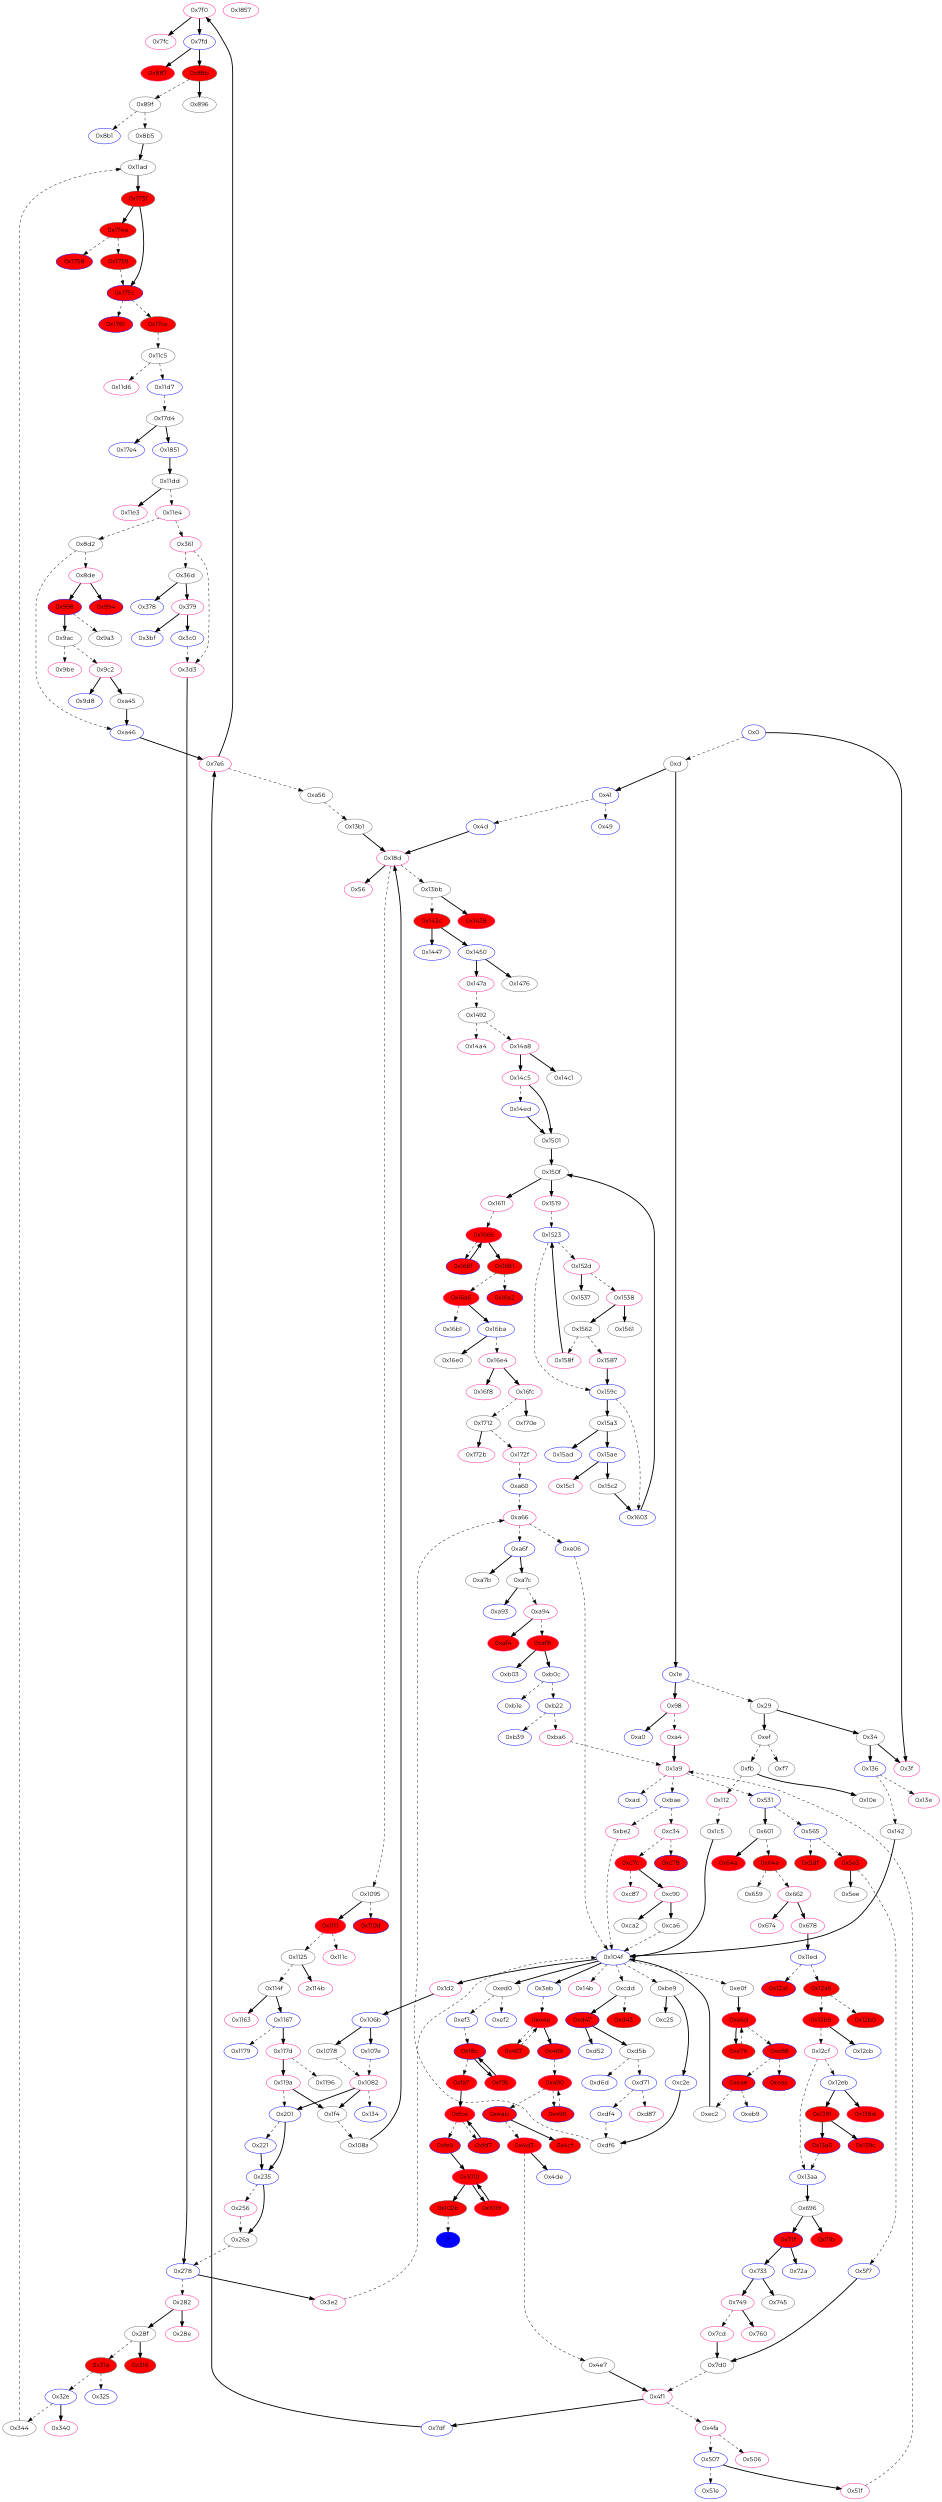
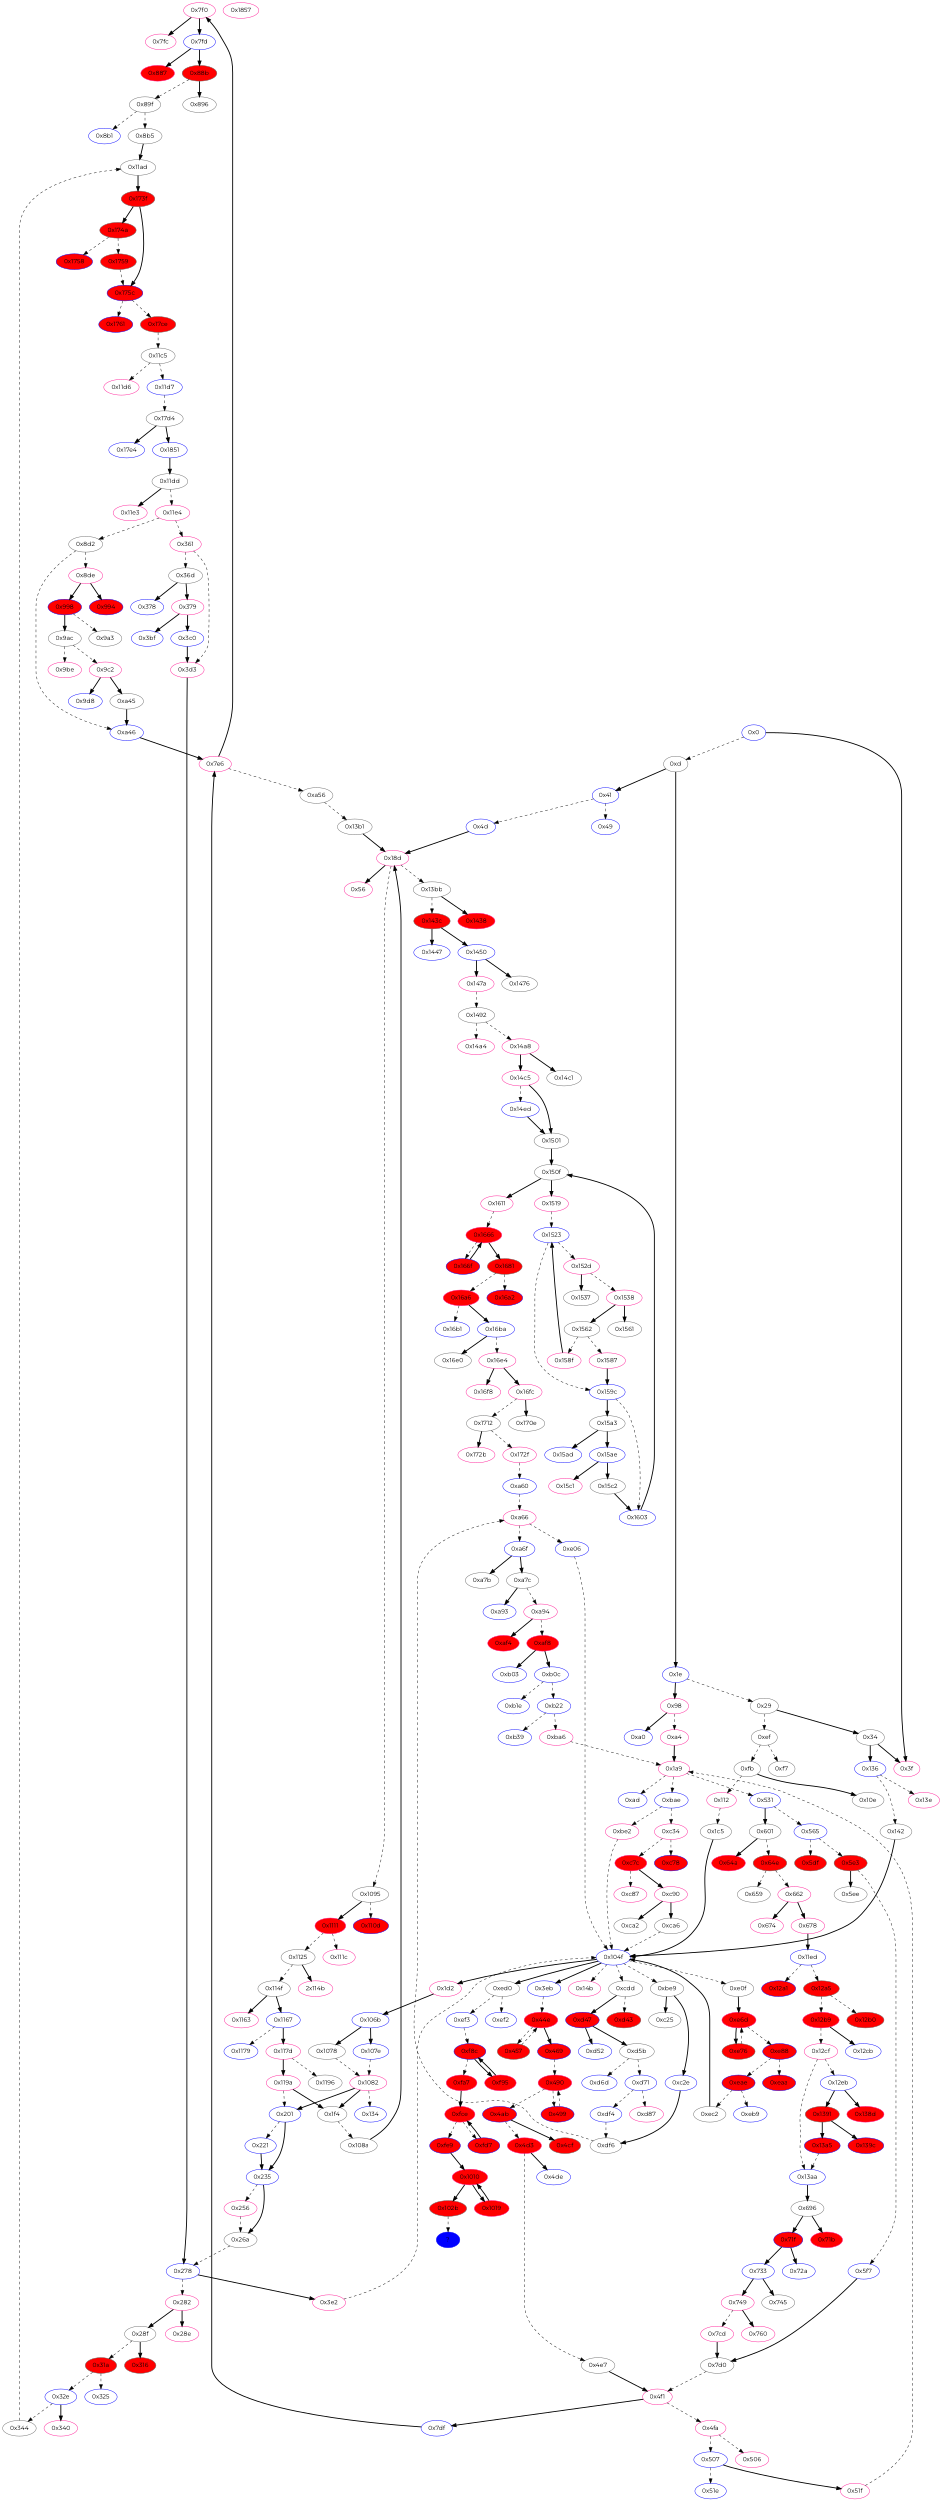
edge "0x3c0" -> "0x3d3": style dashed -> bold
edge "0x29" -> "0xef": style bold -> dashed
node "5xbe2": label "5xbe2" -> "0xbe2"
